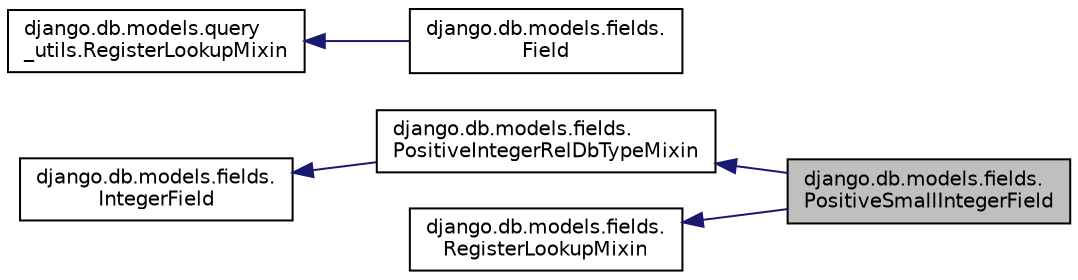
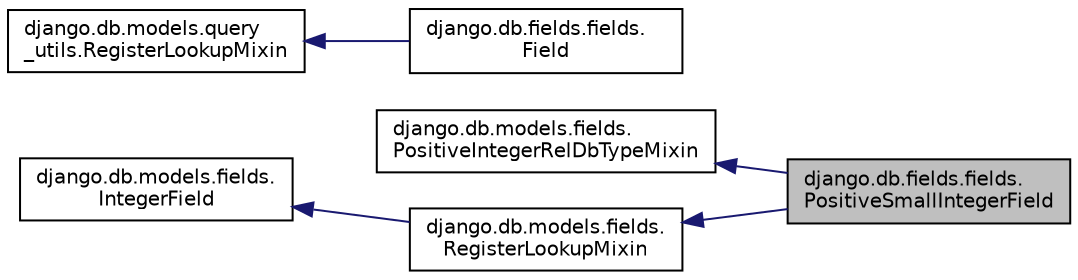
node "django.db.models.fields. Field": label "django.db.models.fields. Field" -> "django.db.fields.fields. Field"
edge "django.db.models.fields. PositiveIntegerRelDbTypeMixin" -> "django.db.models.fields. IntegerField": now "django.db.models.fields. RegisterLookupMixin" -> "django.db.models.fields. IntegerField"
node "django.db.models.fields. PositiveSmallIntegerField": label "django.db.models.fields. PositiveSmallIntegerField" -> "django.db.fields.fields. PositiveSmallIntegerField"
